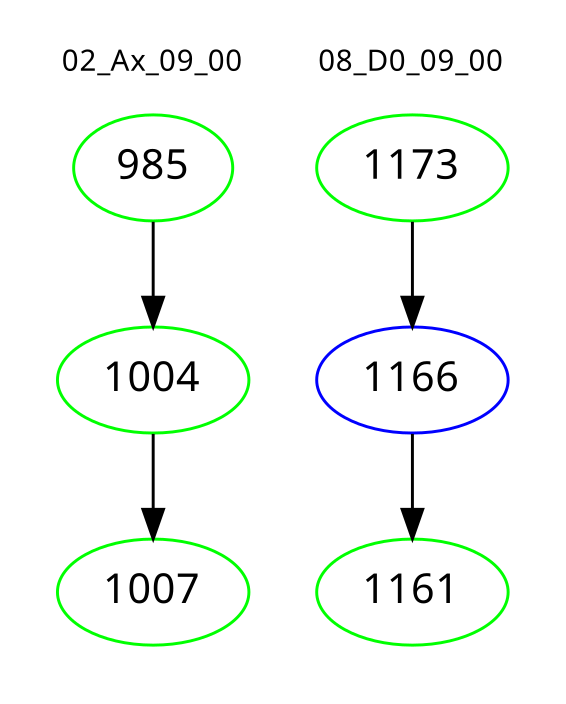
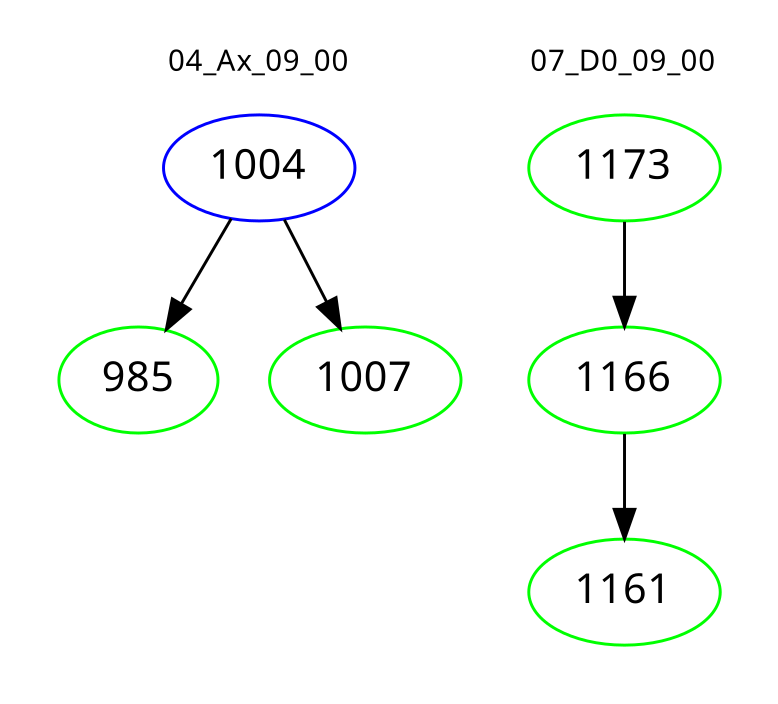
cluster "02_Ax_09_00": label "02_Ax_09_00" -> "04_Ax_09_00"
cluster "08_D0_09_00": label "08_D0_09_00" -> "07_D0_09_00"
edge "985" -> "1004": reversed
node "1004": color green -> blue
node "1166": color blue -> green
